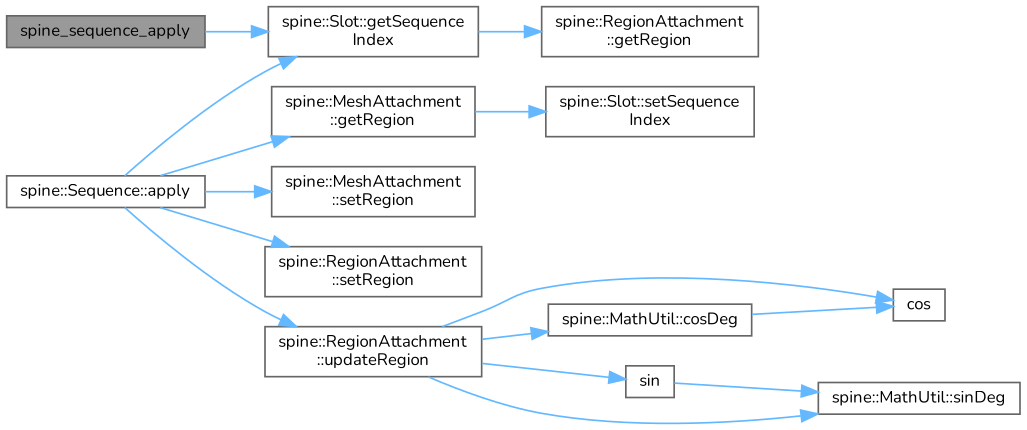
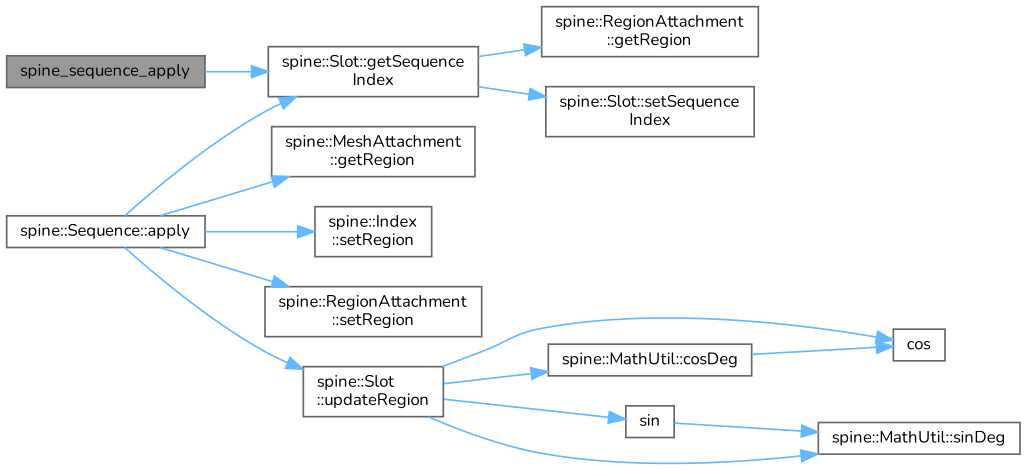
edge "spine::MeshAttachment ::getRegion" -> "spine::Slot::setSequence Index": now "spine::Slot::getSequence Index" -> "spine::Slot::setSequence Index"
node "spine::MeshAttachment ::setRegion": label "spine::MeshAttachment ::setRegion" -> "spine::Index ::setRegion"
node "spine::RegionAttachment ::updateRegion": label "spine::RegionAttachment ::updateRegion" -> "spine::Slot ::updateRegion"
